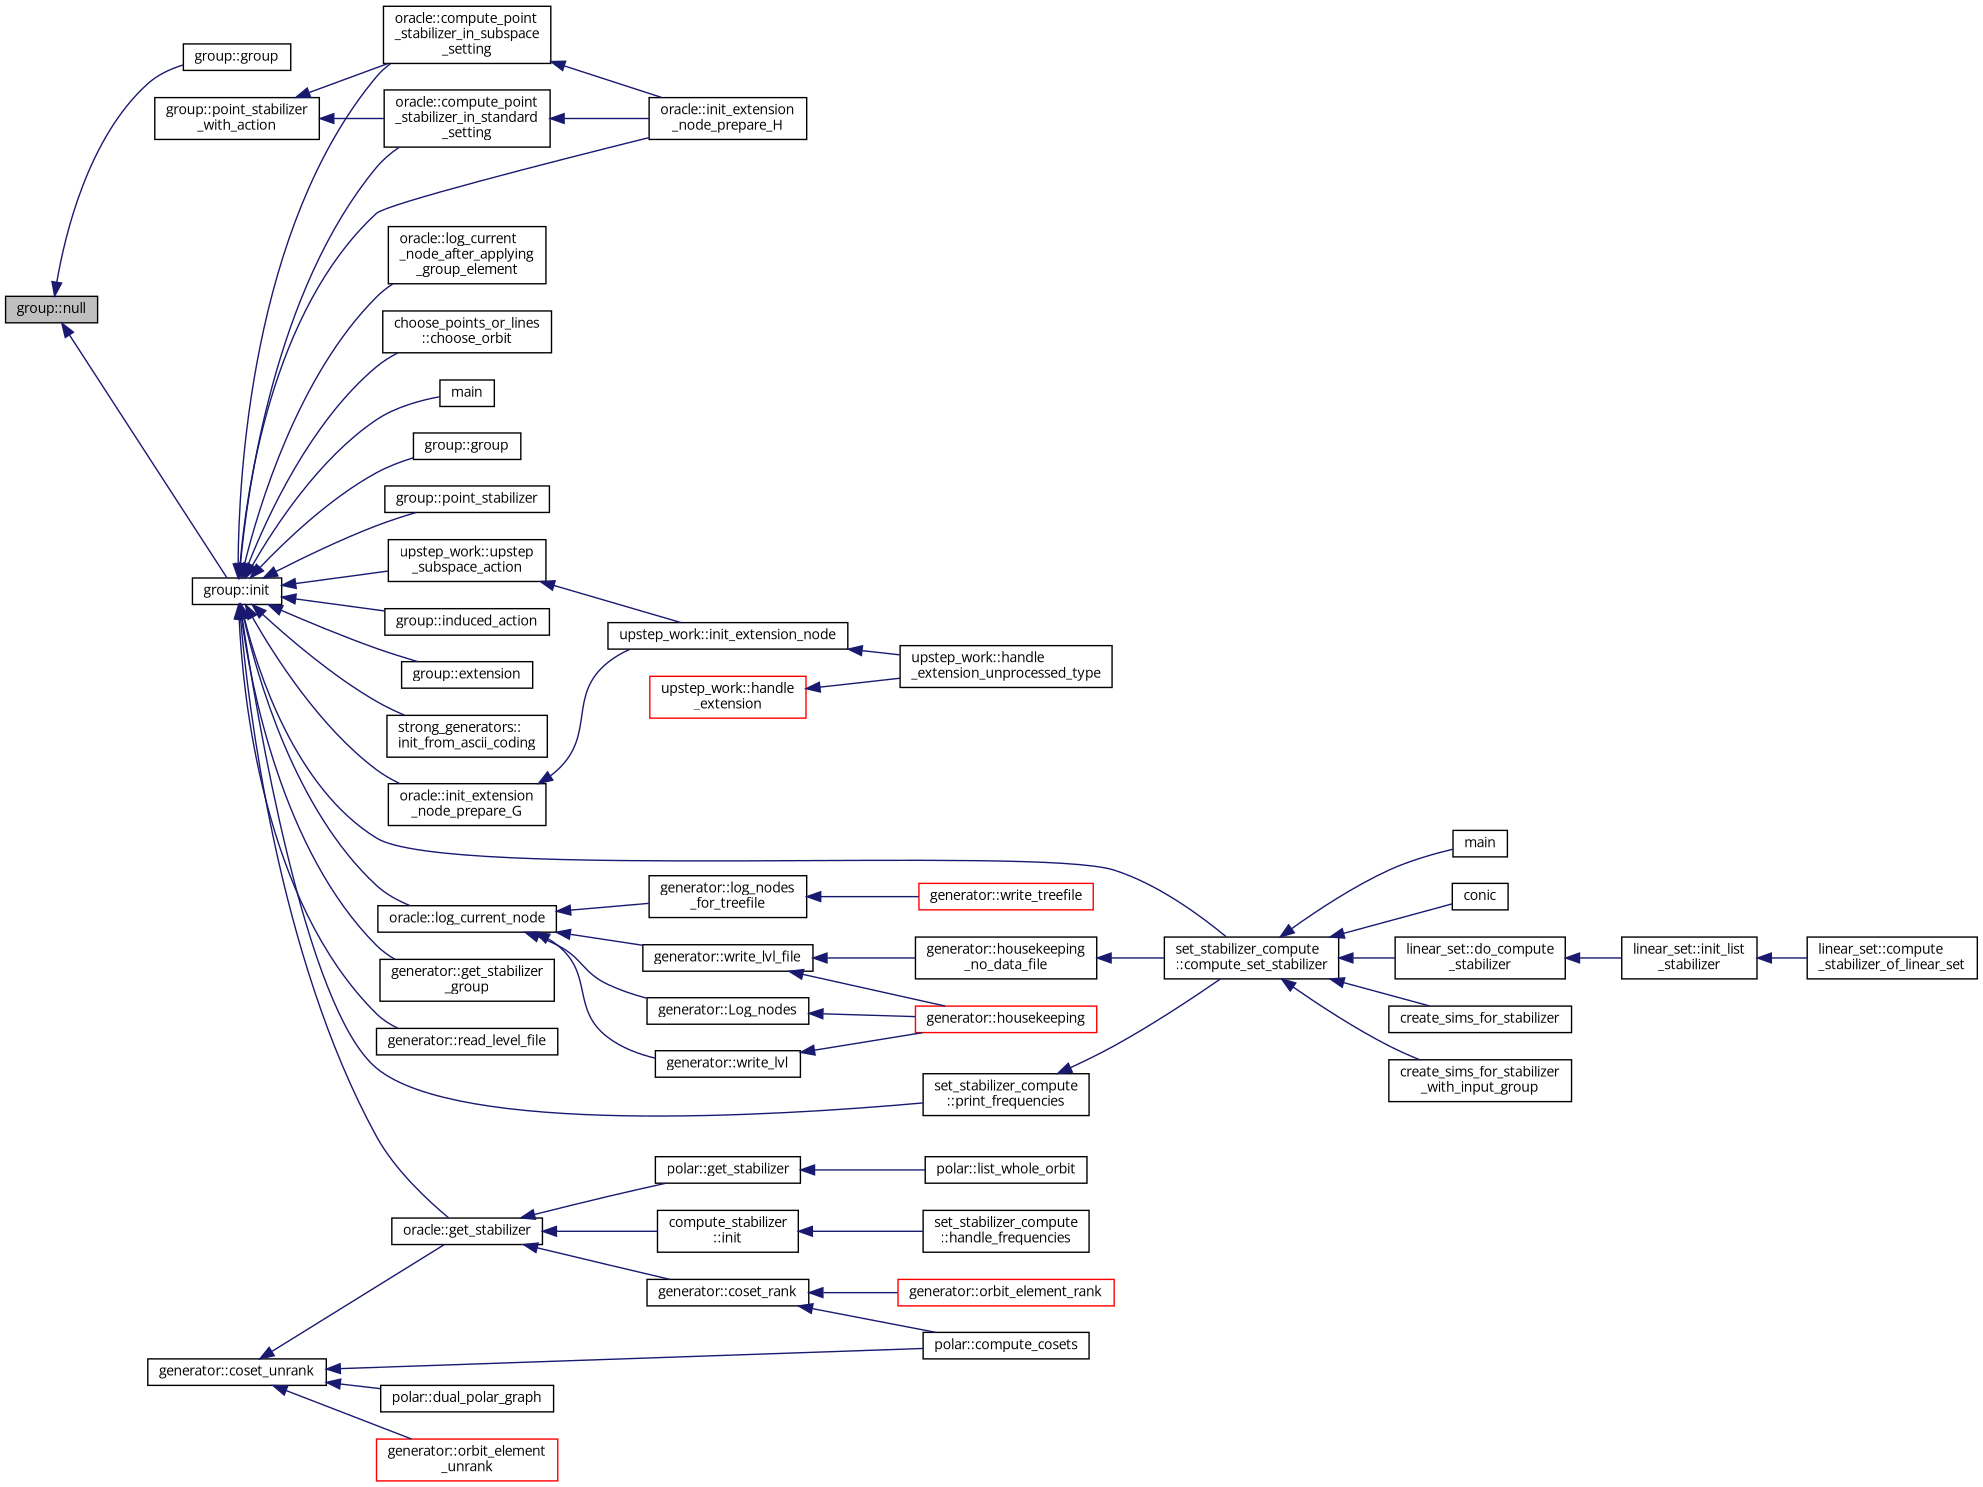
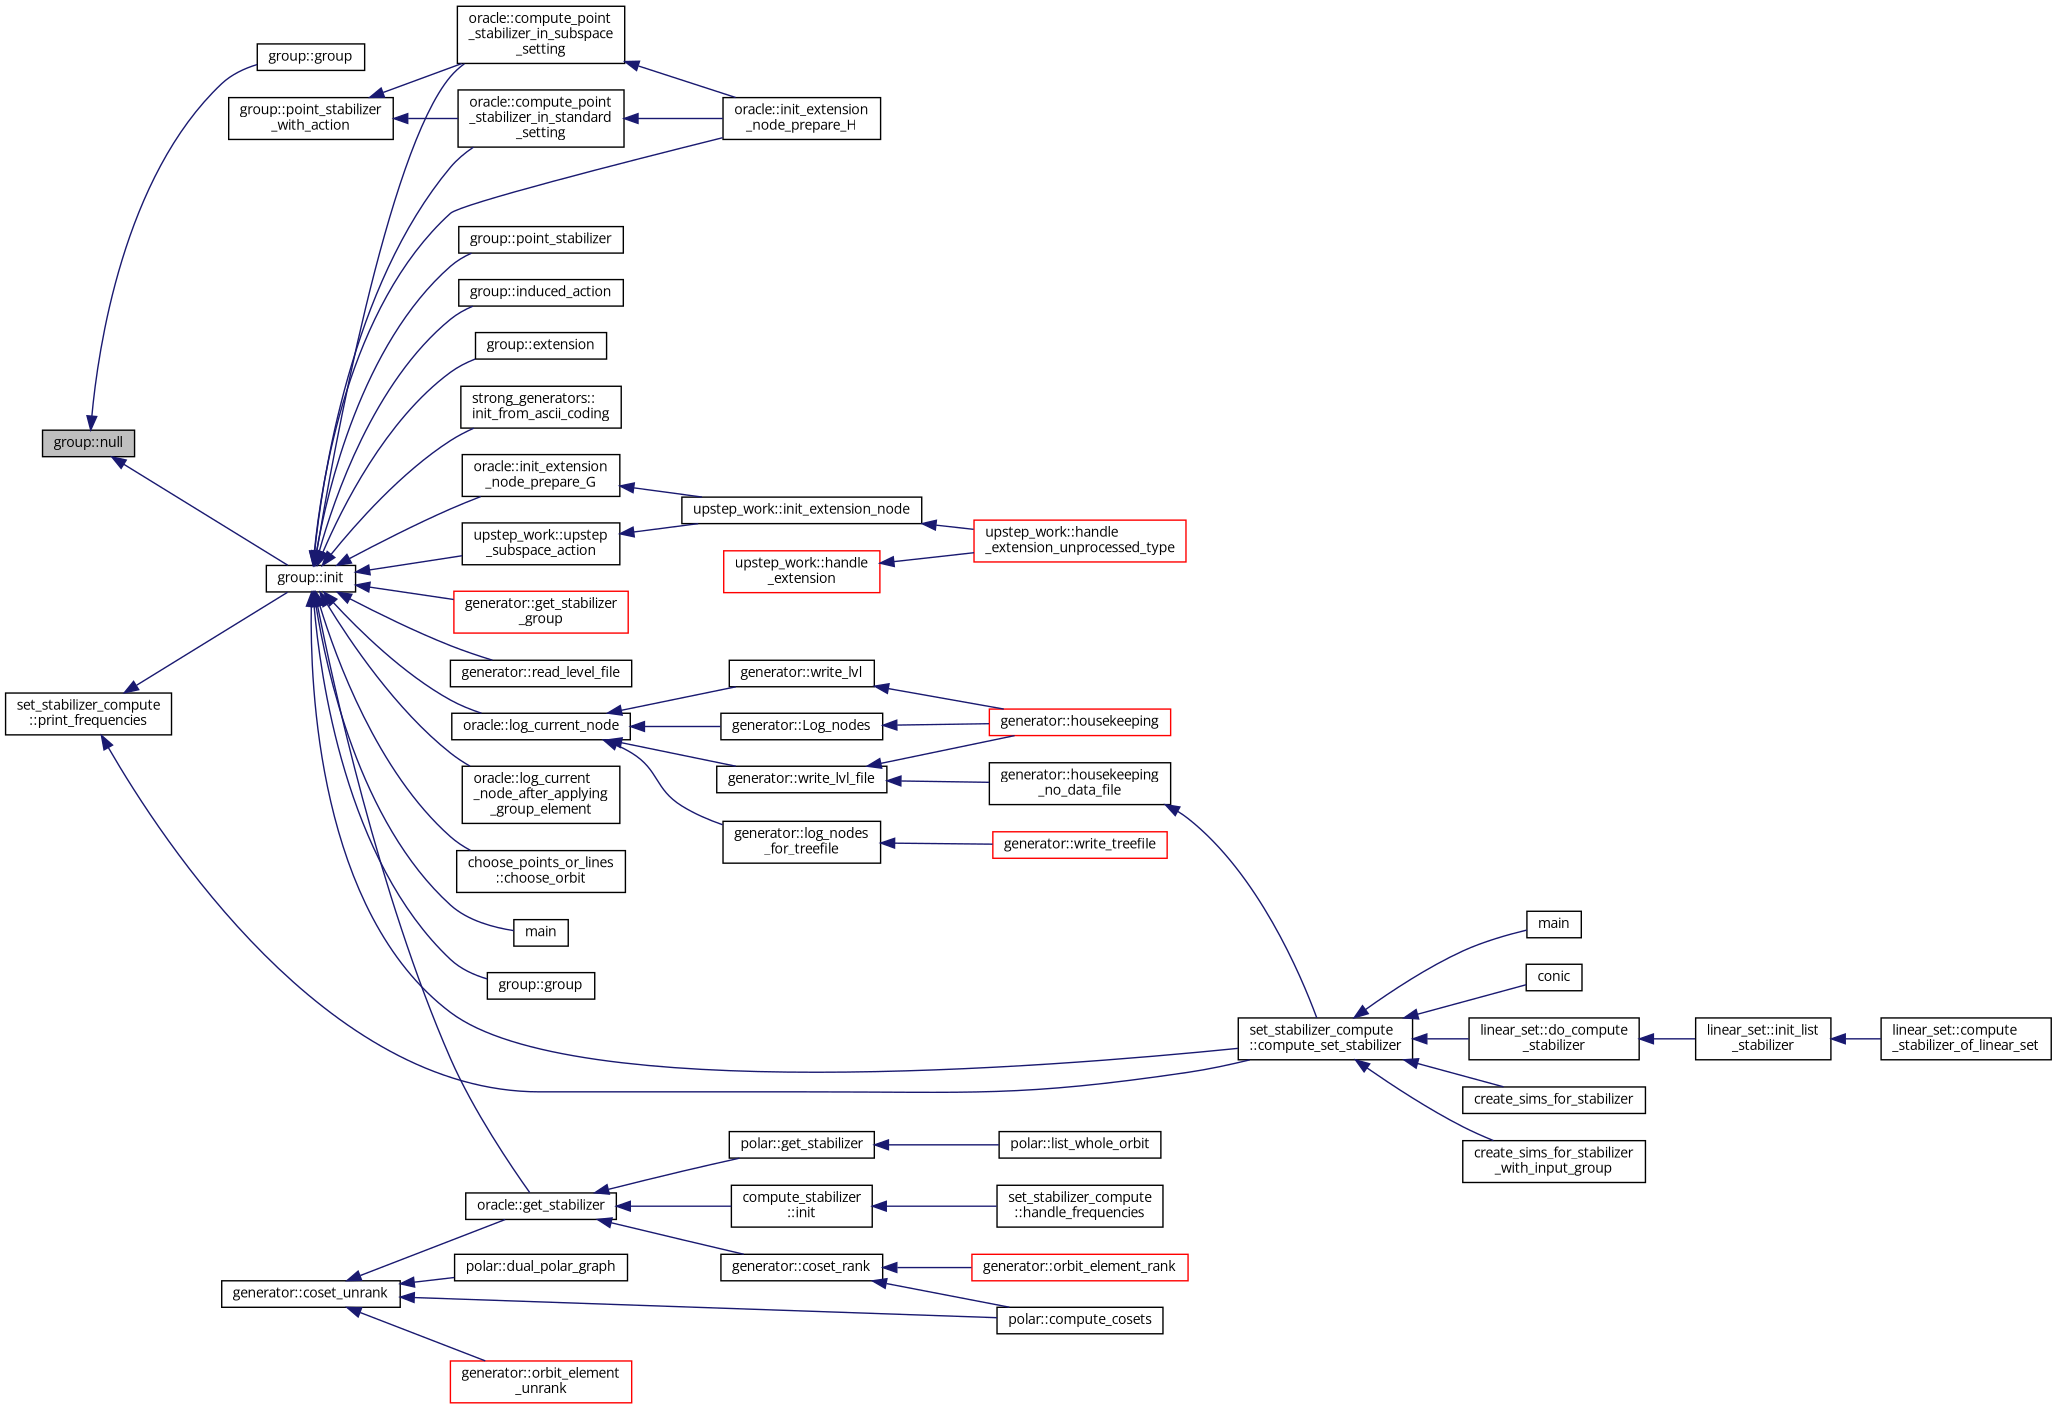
node "upstep_work::handle _extension_unprocessed_type": color black -> red
node "generator::get_stabilizer _group": color black -> red
edge "set_stabilizer_compute ::print_frequencies" -> "group::init": reversed
